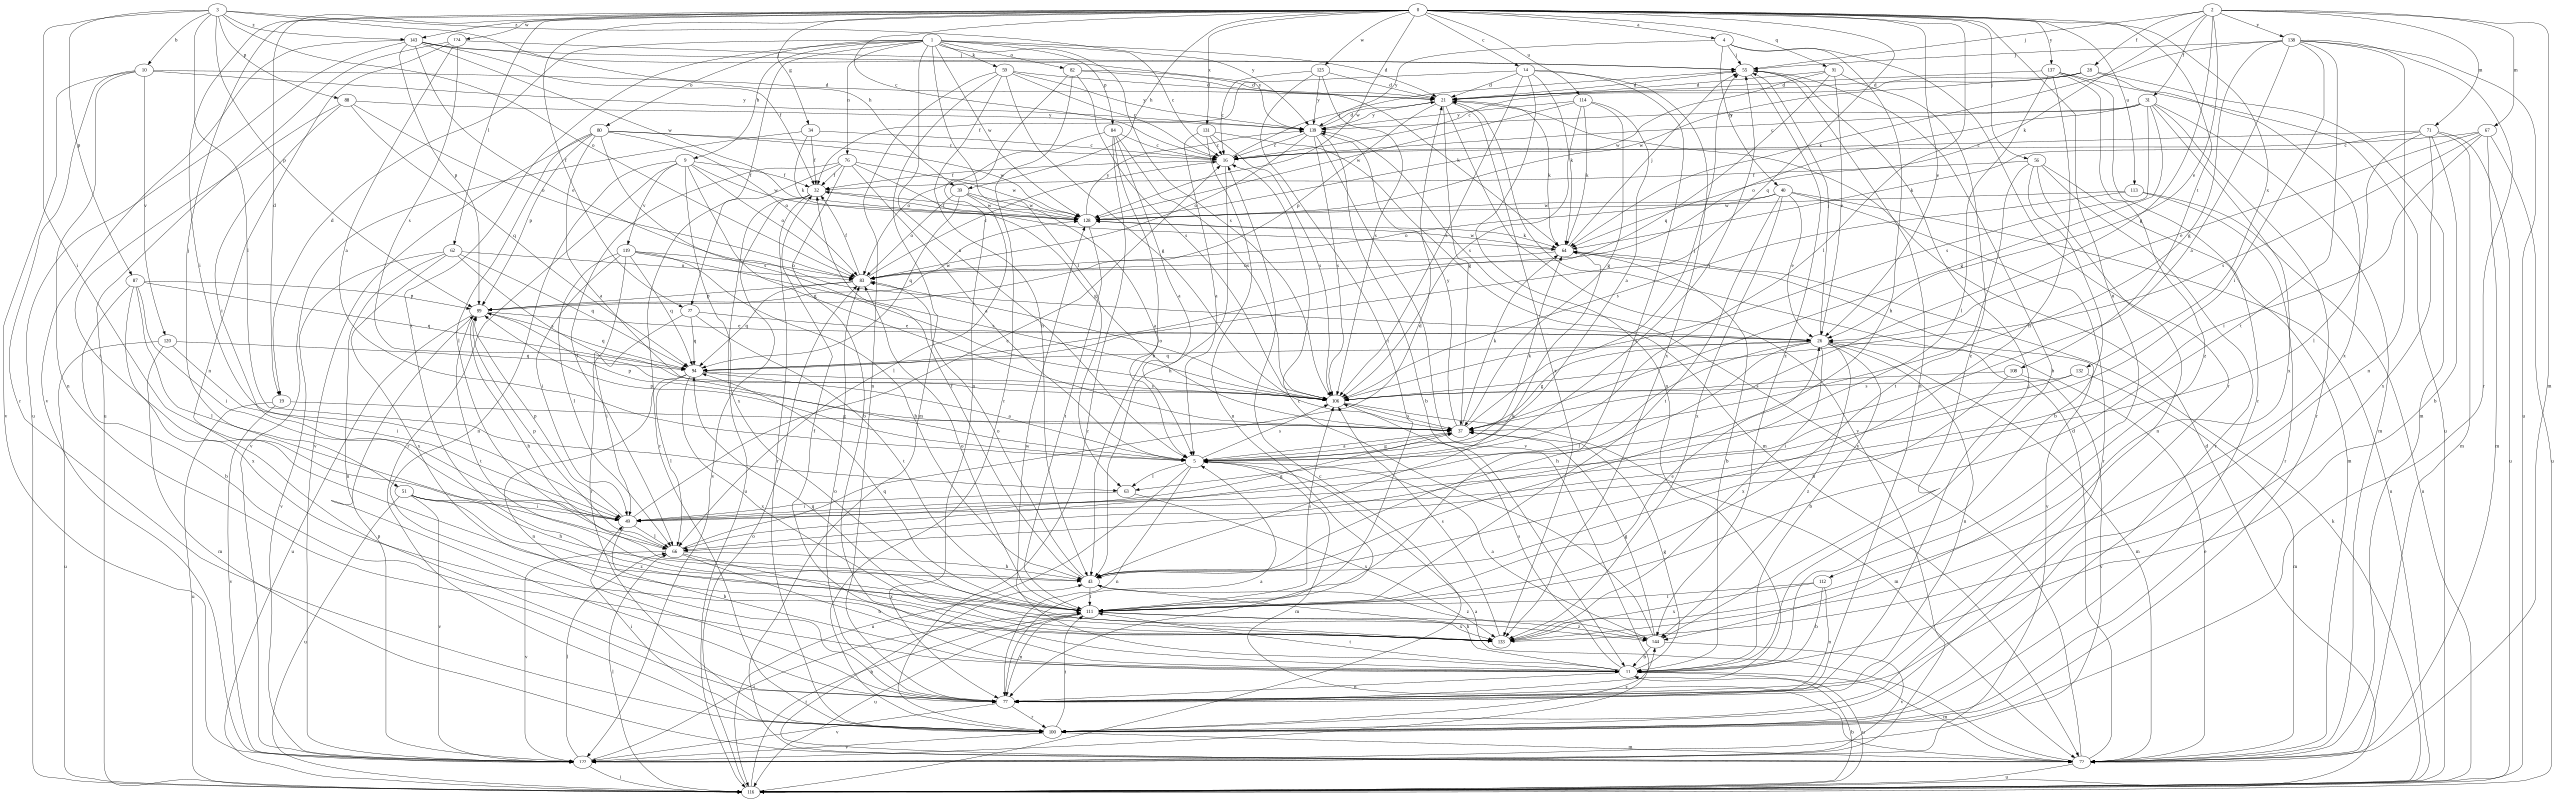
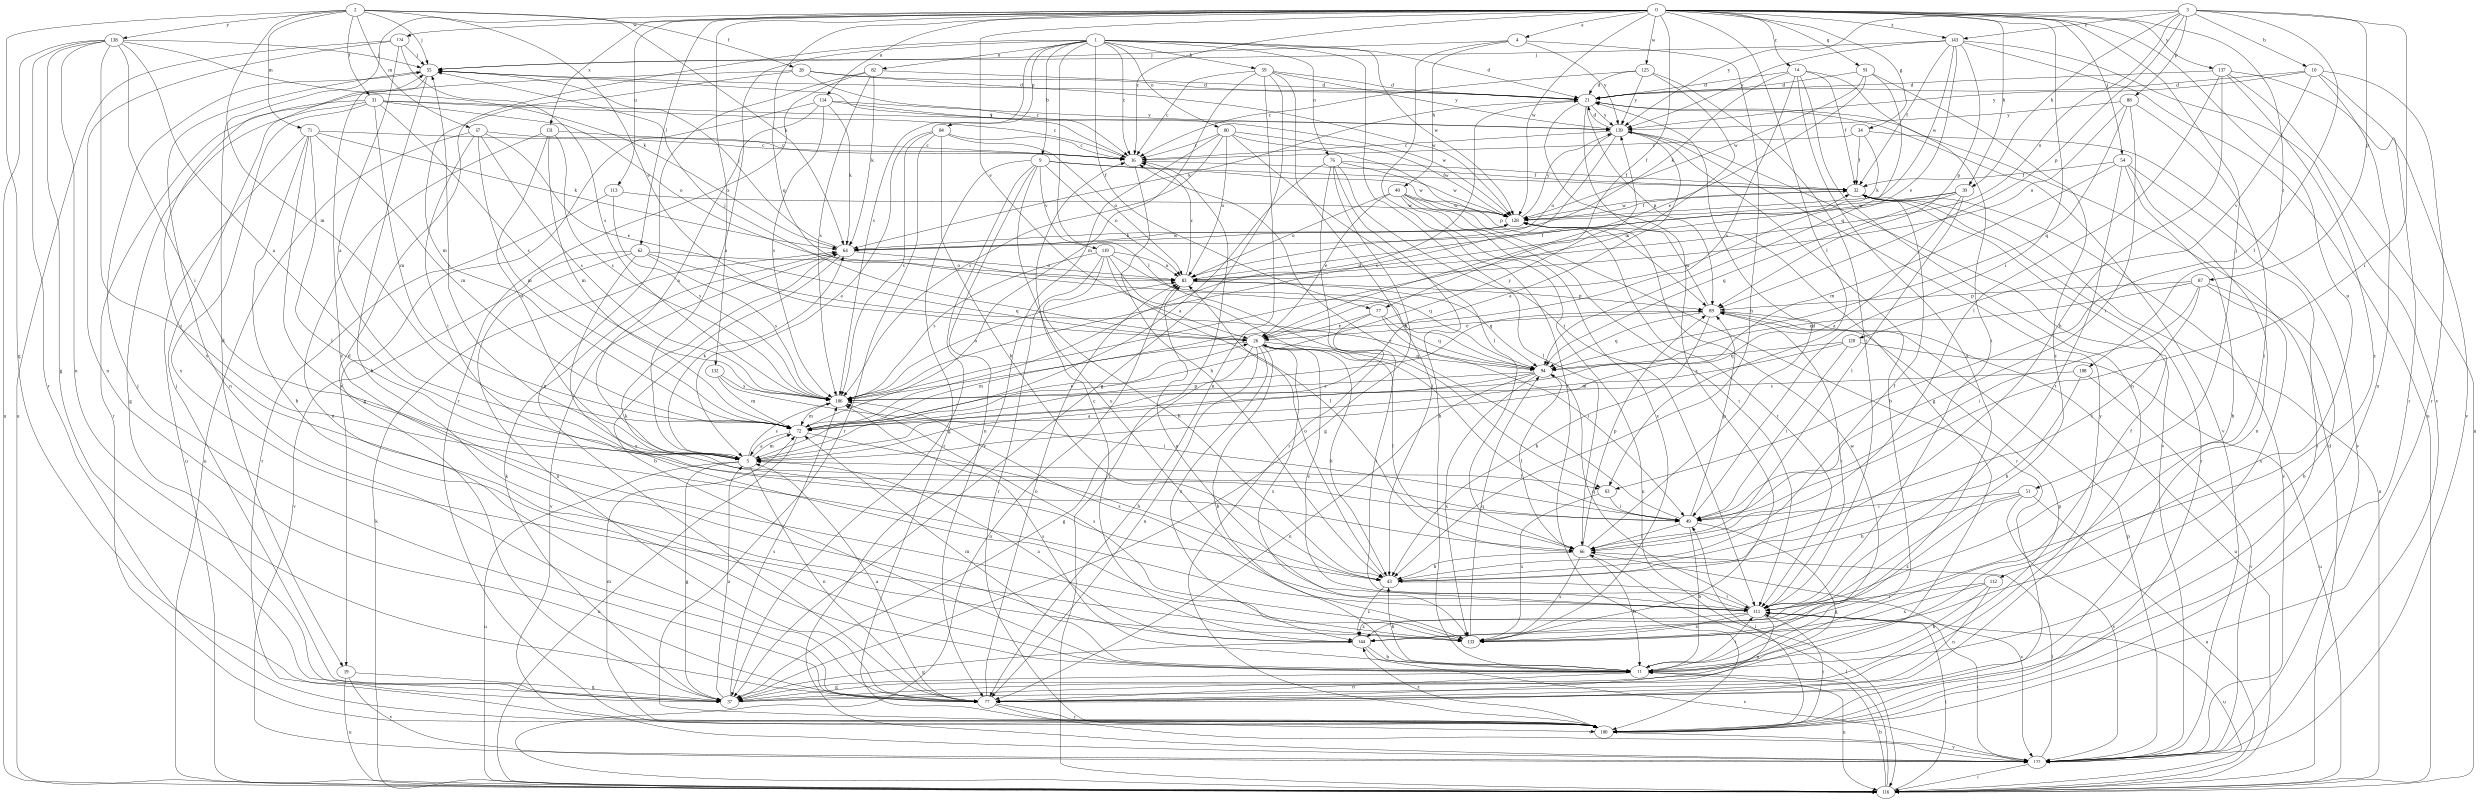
node "56": label "56" -> "54"
edge "106" -> "37": reversed
edge "80" -> "5": now "139" -> "5"
edge "113" -> "116": removed, label "u"
